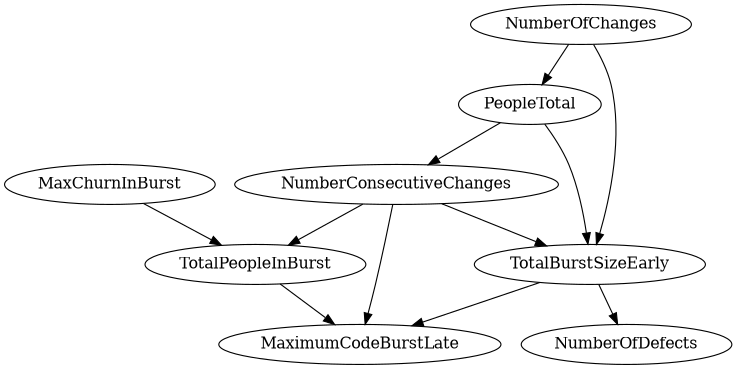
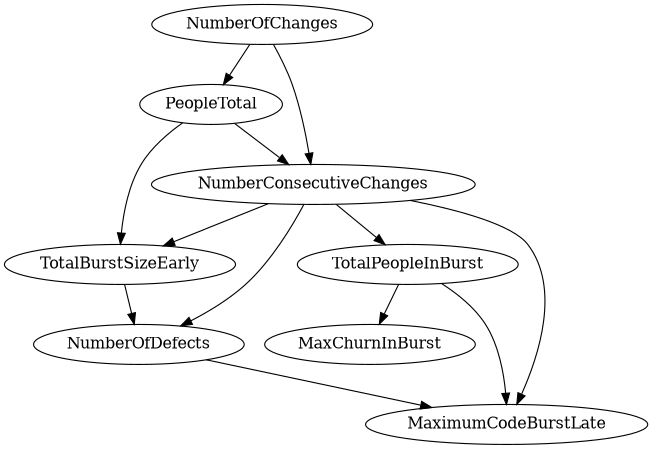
edge "NumberOfChanges" -> "TotalBurstSizeEarly": now "NumberOfChanges" -> "NumberConsecutiveChanges"
edge "MaxChurnInBurst" -> "TotalPeopleInBurst": reversed
edge "NumberConsecutiveChanges" -> "NumberOfDefects": added
edge "TotalBurstSizeEarly" -> "MaximumCodeBurstLate": now "NumberOfDefects" -> "MaximumCodeBurstLate"
